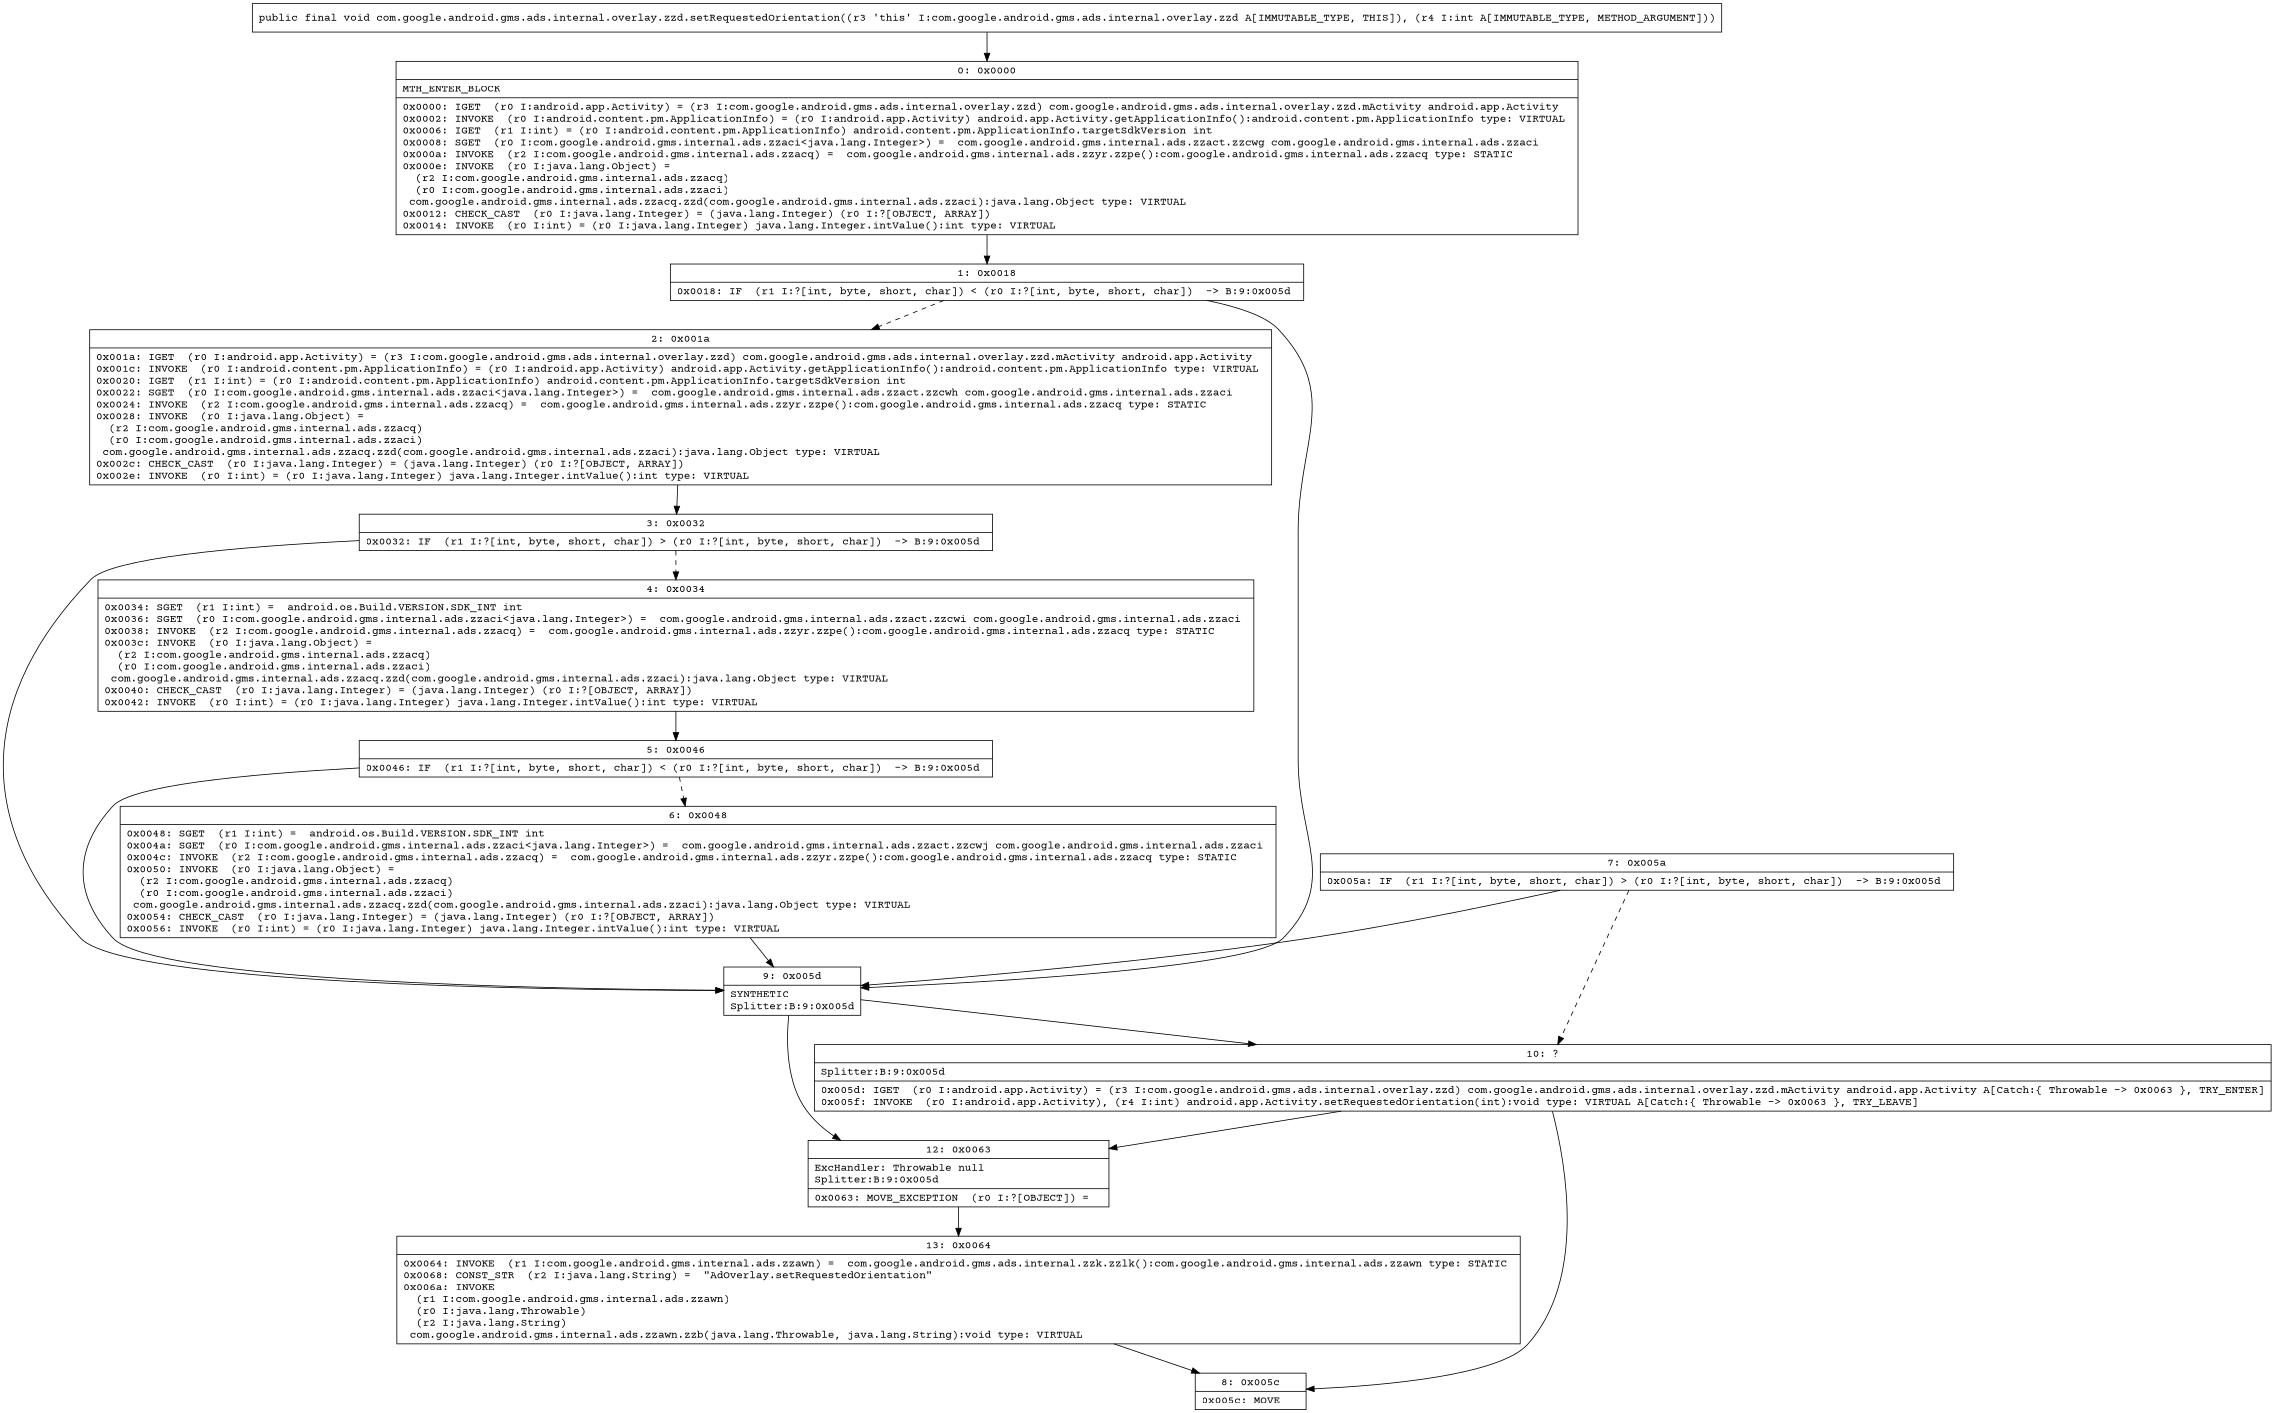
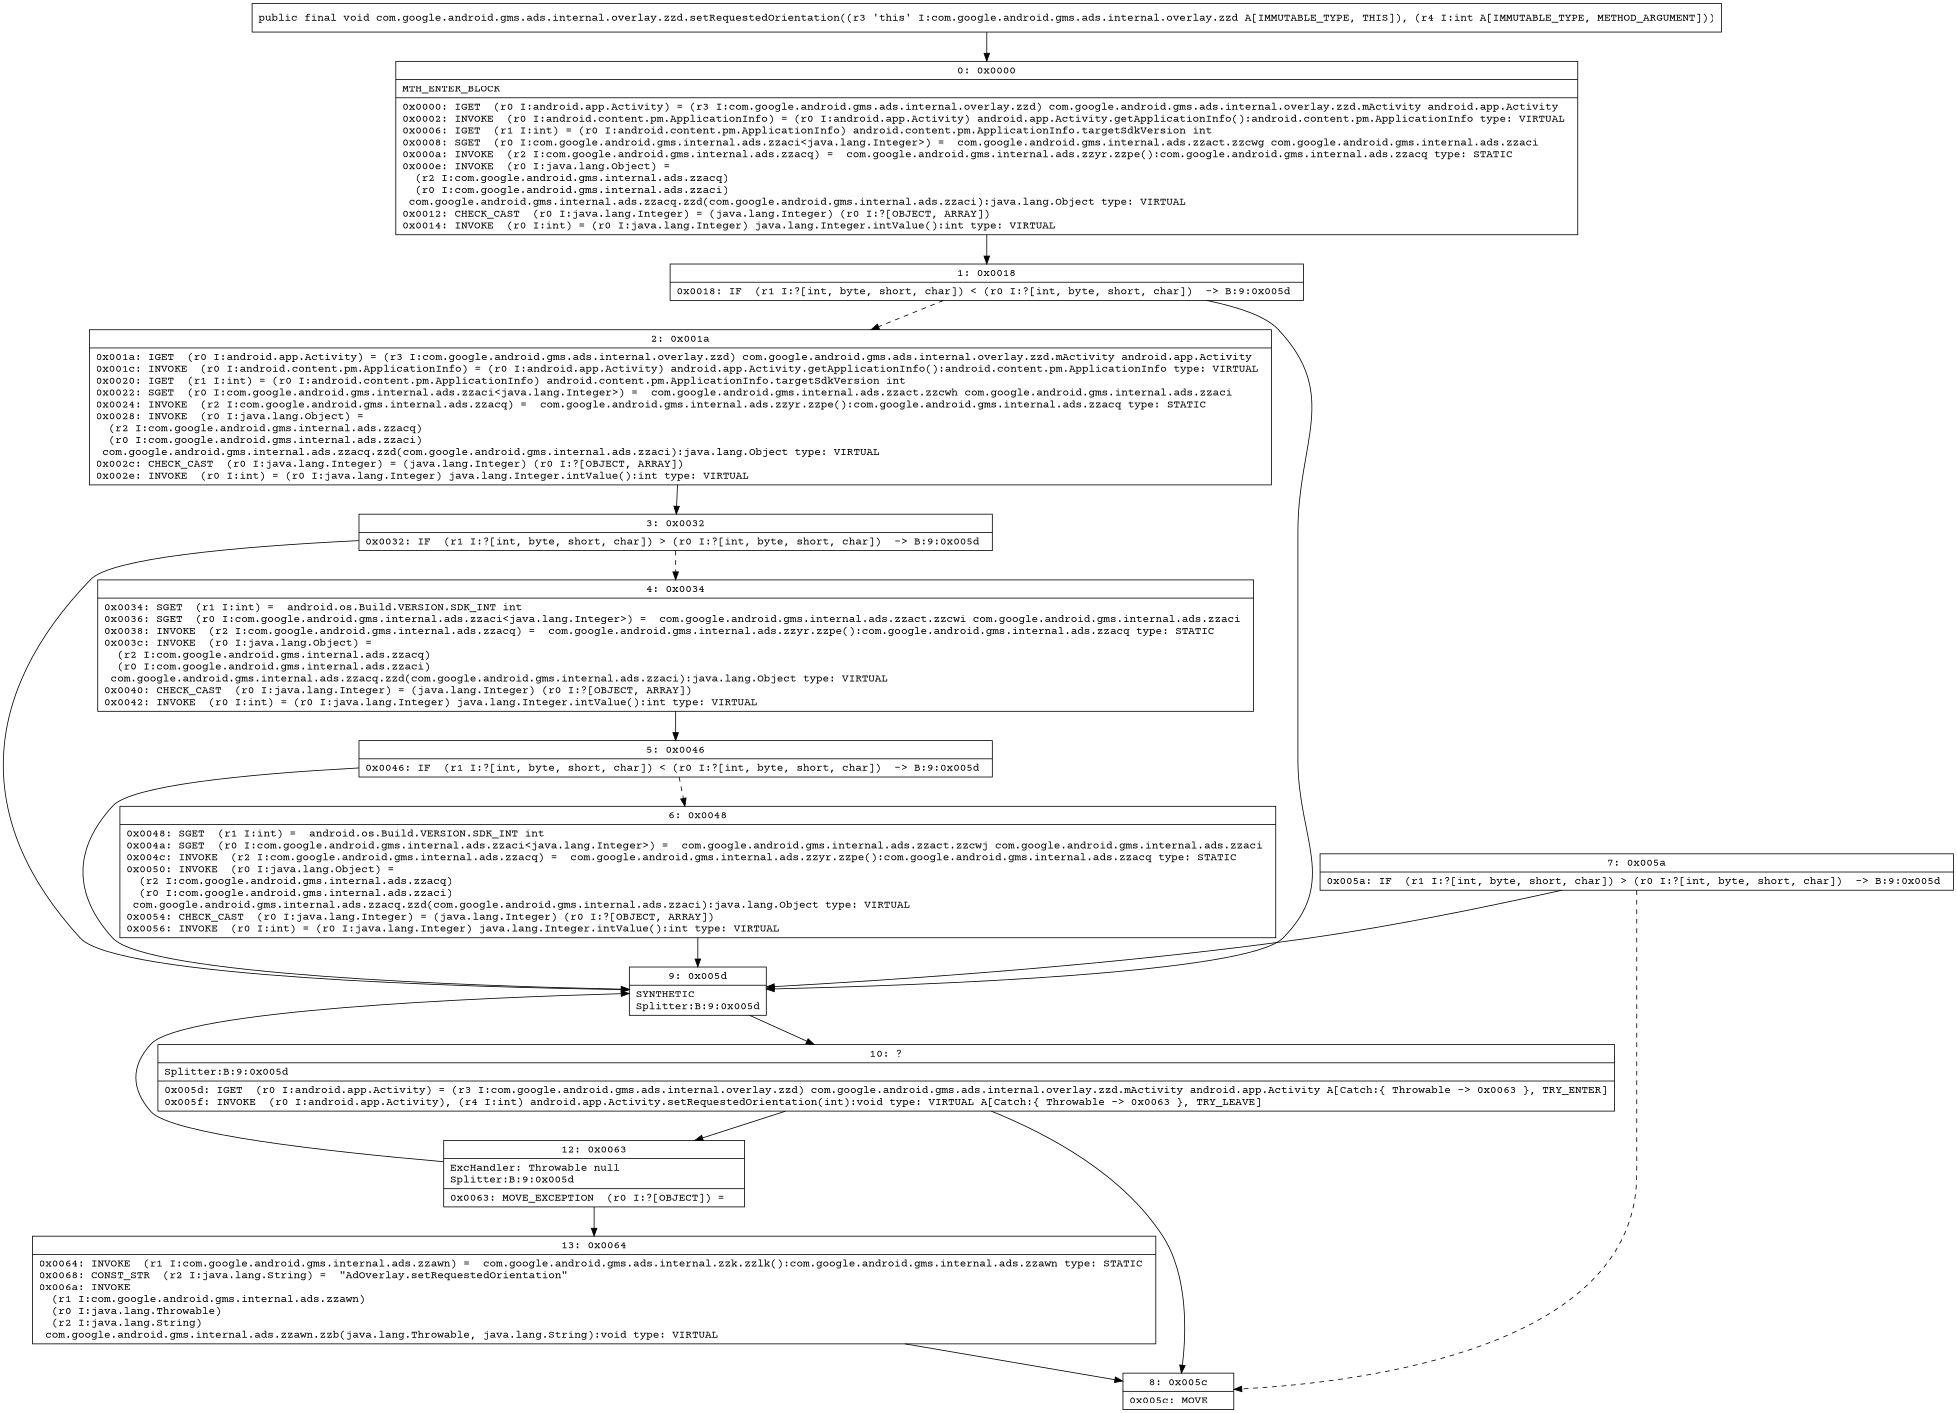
edge "7: 0x005a" -> "10: ?": now "7: 0x005a" -> "8: 0x005c"
edge "9: 0x005d" -> "12: 0x0063": reversed
